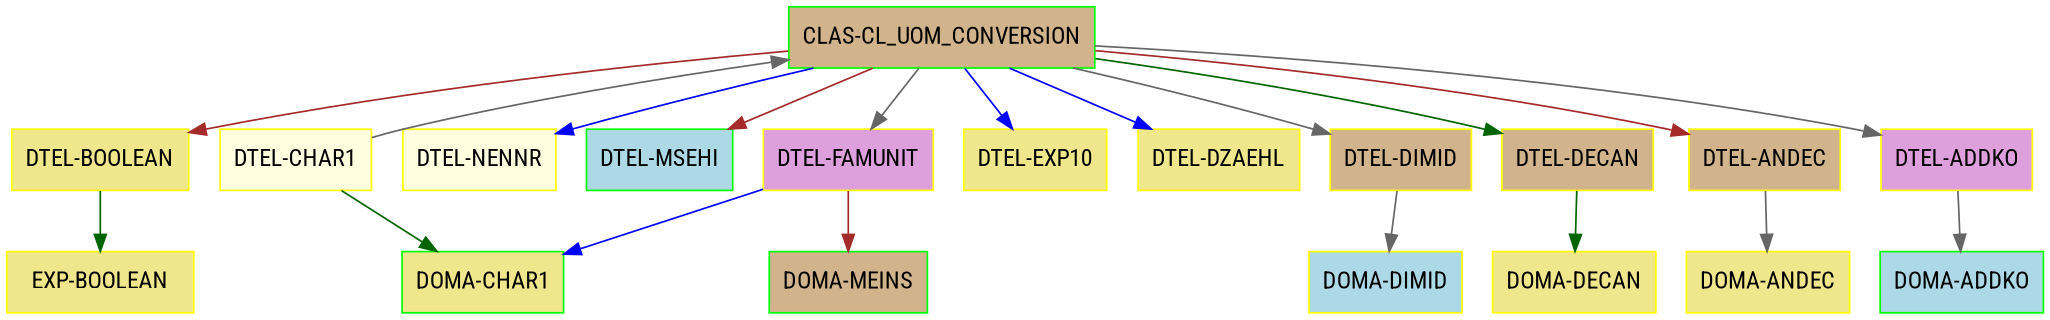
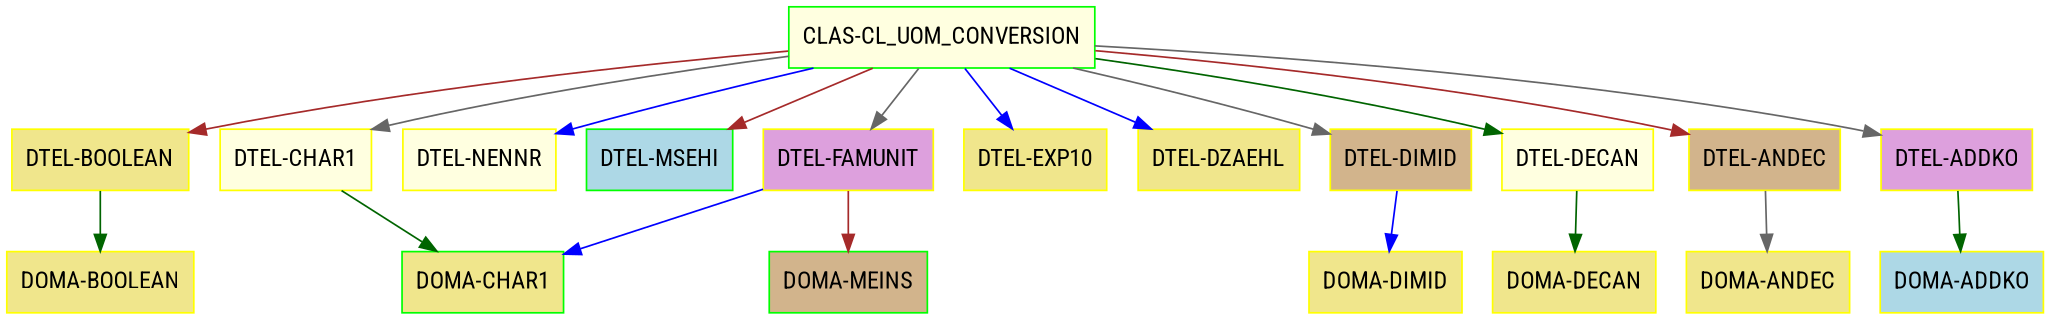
node "CLAS-CL_UOM_CONVERSION": fillcolor tan -> lightyellow
edge "DTEL-CHAR1" -> "CLAS-CL_UOM_CONVERSION": reversed
node "DTEL-DECAN": fillcolor tan -> lightyellow
edge "DTEL-DIMID" -> "DOMA-DIMID": color gray40 -> blue
edge "DTEL-ADDKO" -> "DOMA-ADDKO": color gray40 -> darkgreen
node "EXP-BOOLEAN": label "EXP-BOOLEAN" -> "DOMA-BOOLEAN"
node "DOMA-DIMID": fillcolor lightblue -> khaki
node "DOMA-ADDKO": color green -> yellow
